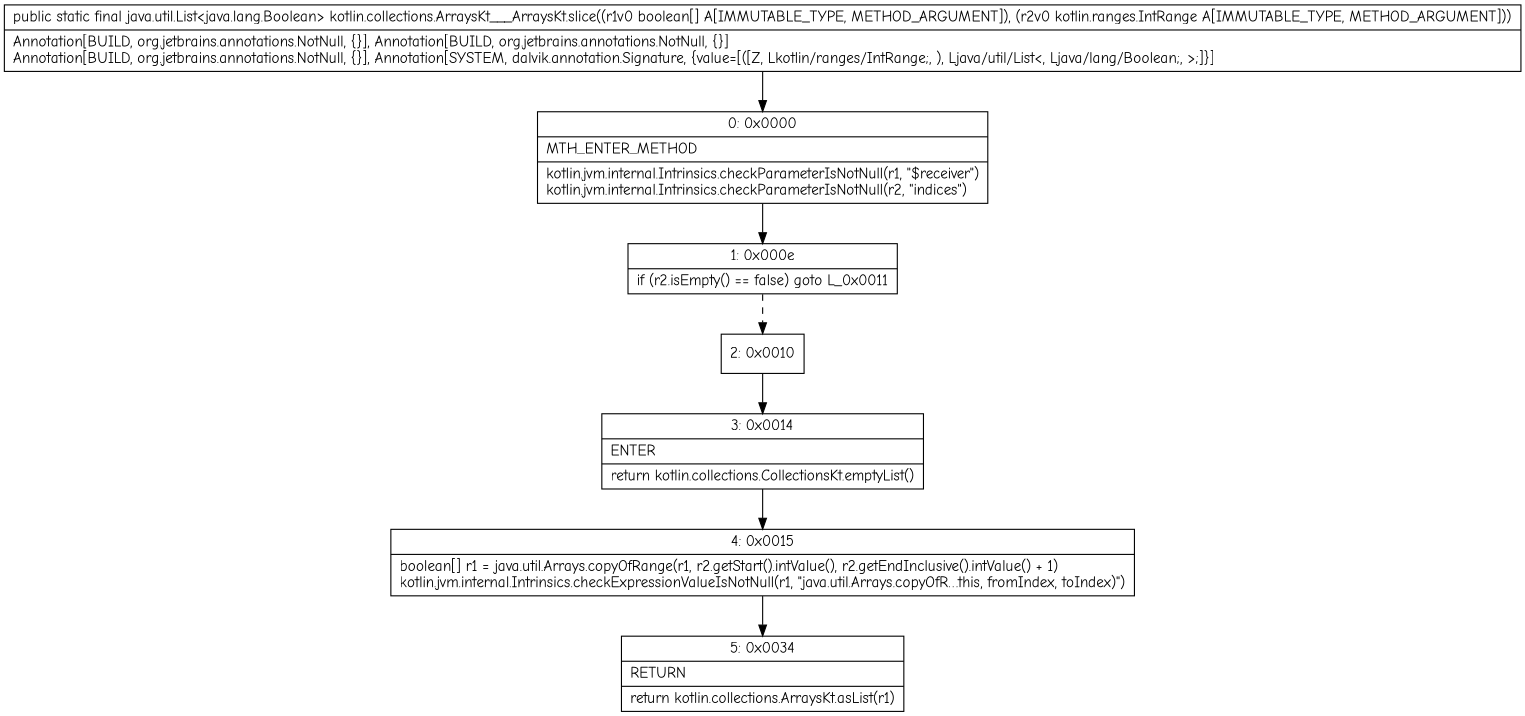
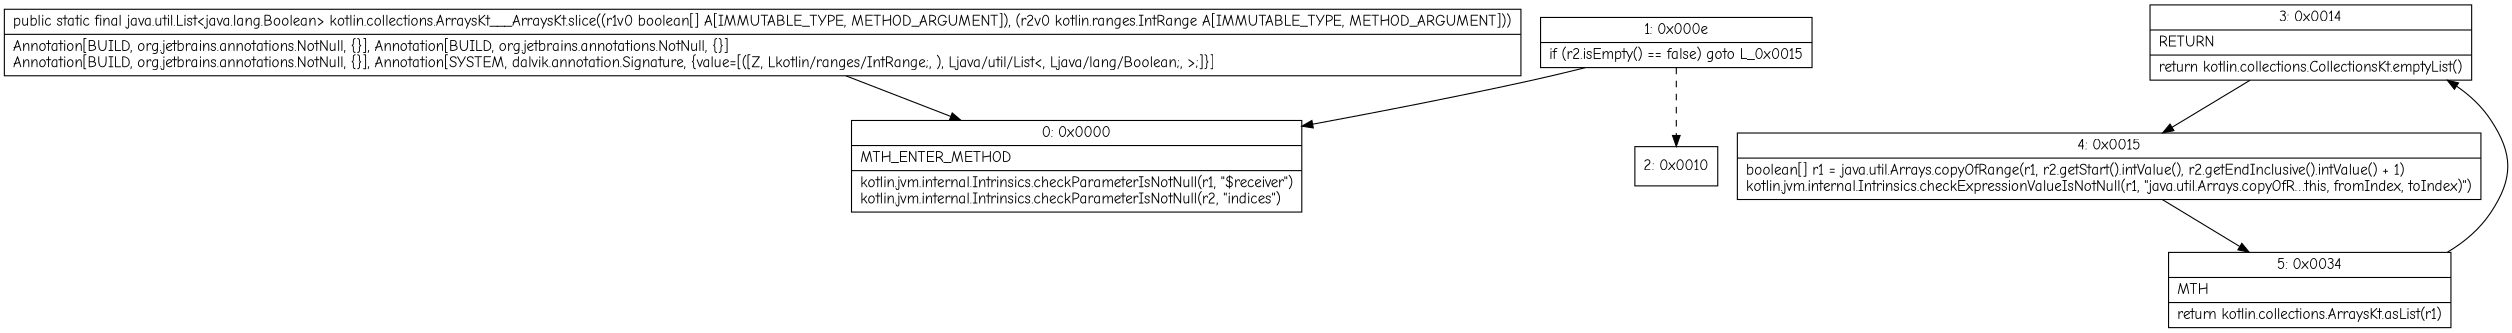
edge "0: 0x0000" -> "1: 0x000e": reversed
node "1: 0x000e": text "if (r2.isEmpty() == false) goto L_0x0011" -> "if (r2.isEmpty() == false) goto L_0x0015"
edge "2: 0x0010" -> "3: 0x0014": now "5: 0x0034" -> "3: 0x0014"
node "3: 0x0014": text "ENTER" -> "RETURN"
node "5: 0x0034": text "RETURN" -> "MTH"
